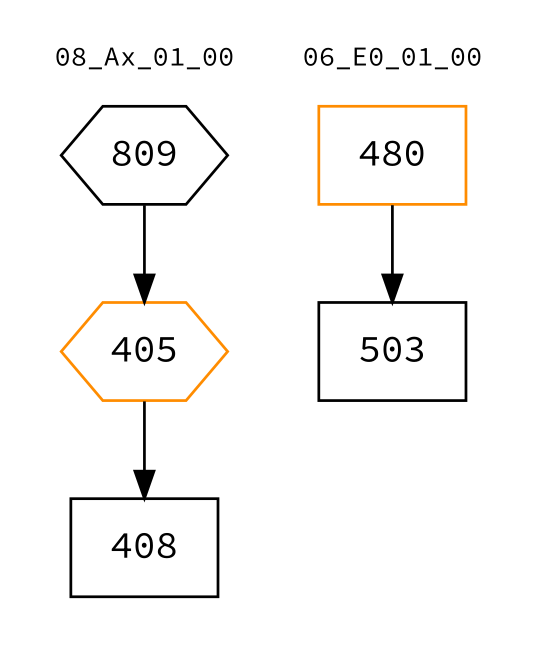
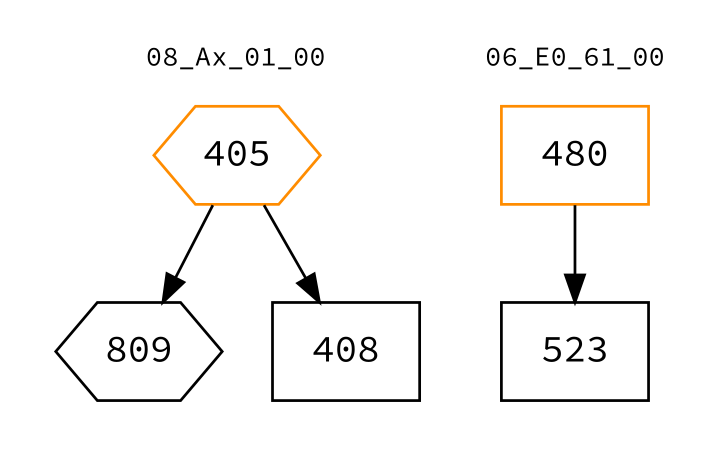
cluster "06_E0_01_00": label "06_E0_01_00" -> "06_E0_61_00"
edge "809" -> "405": reversed
node "503": label "503" -> "523"
